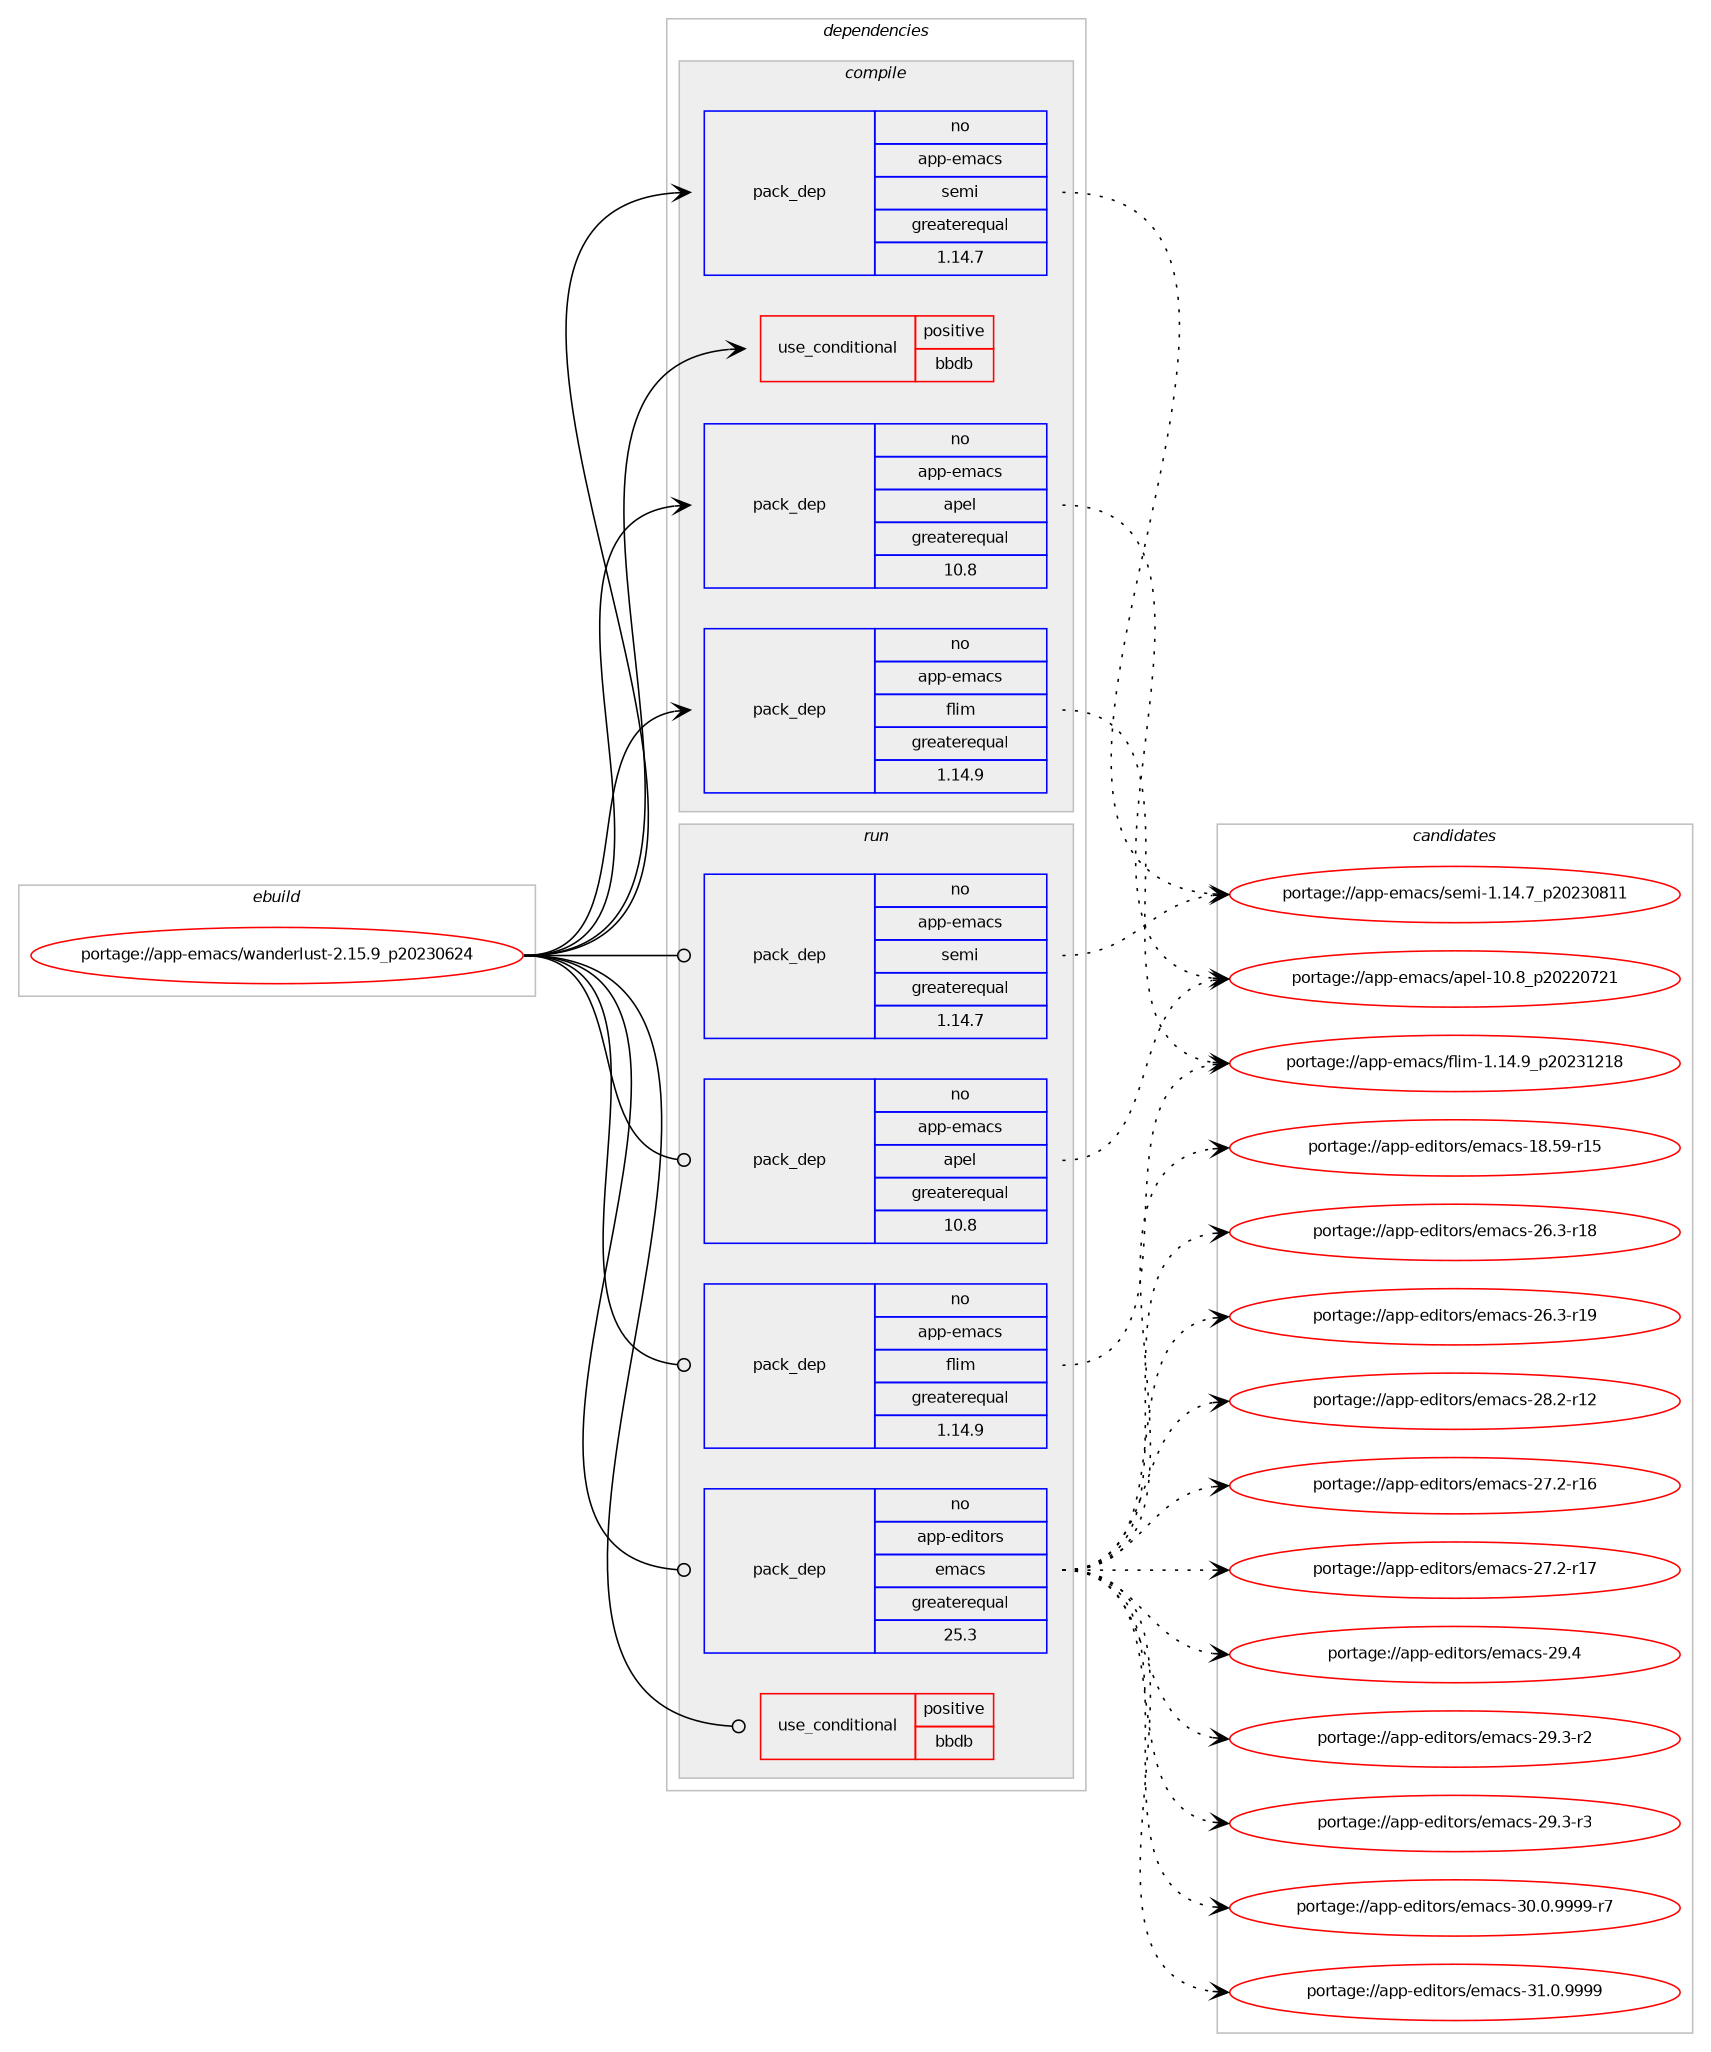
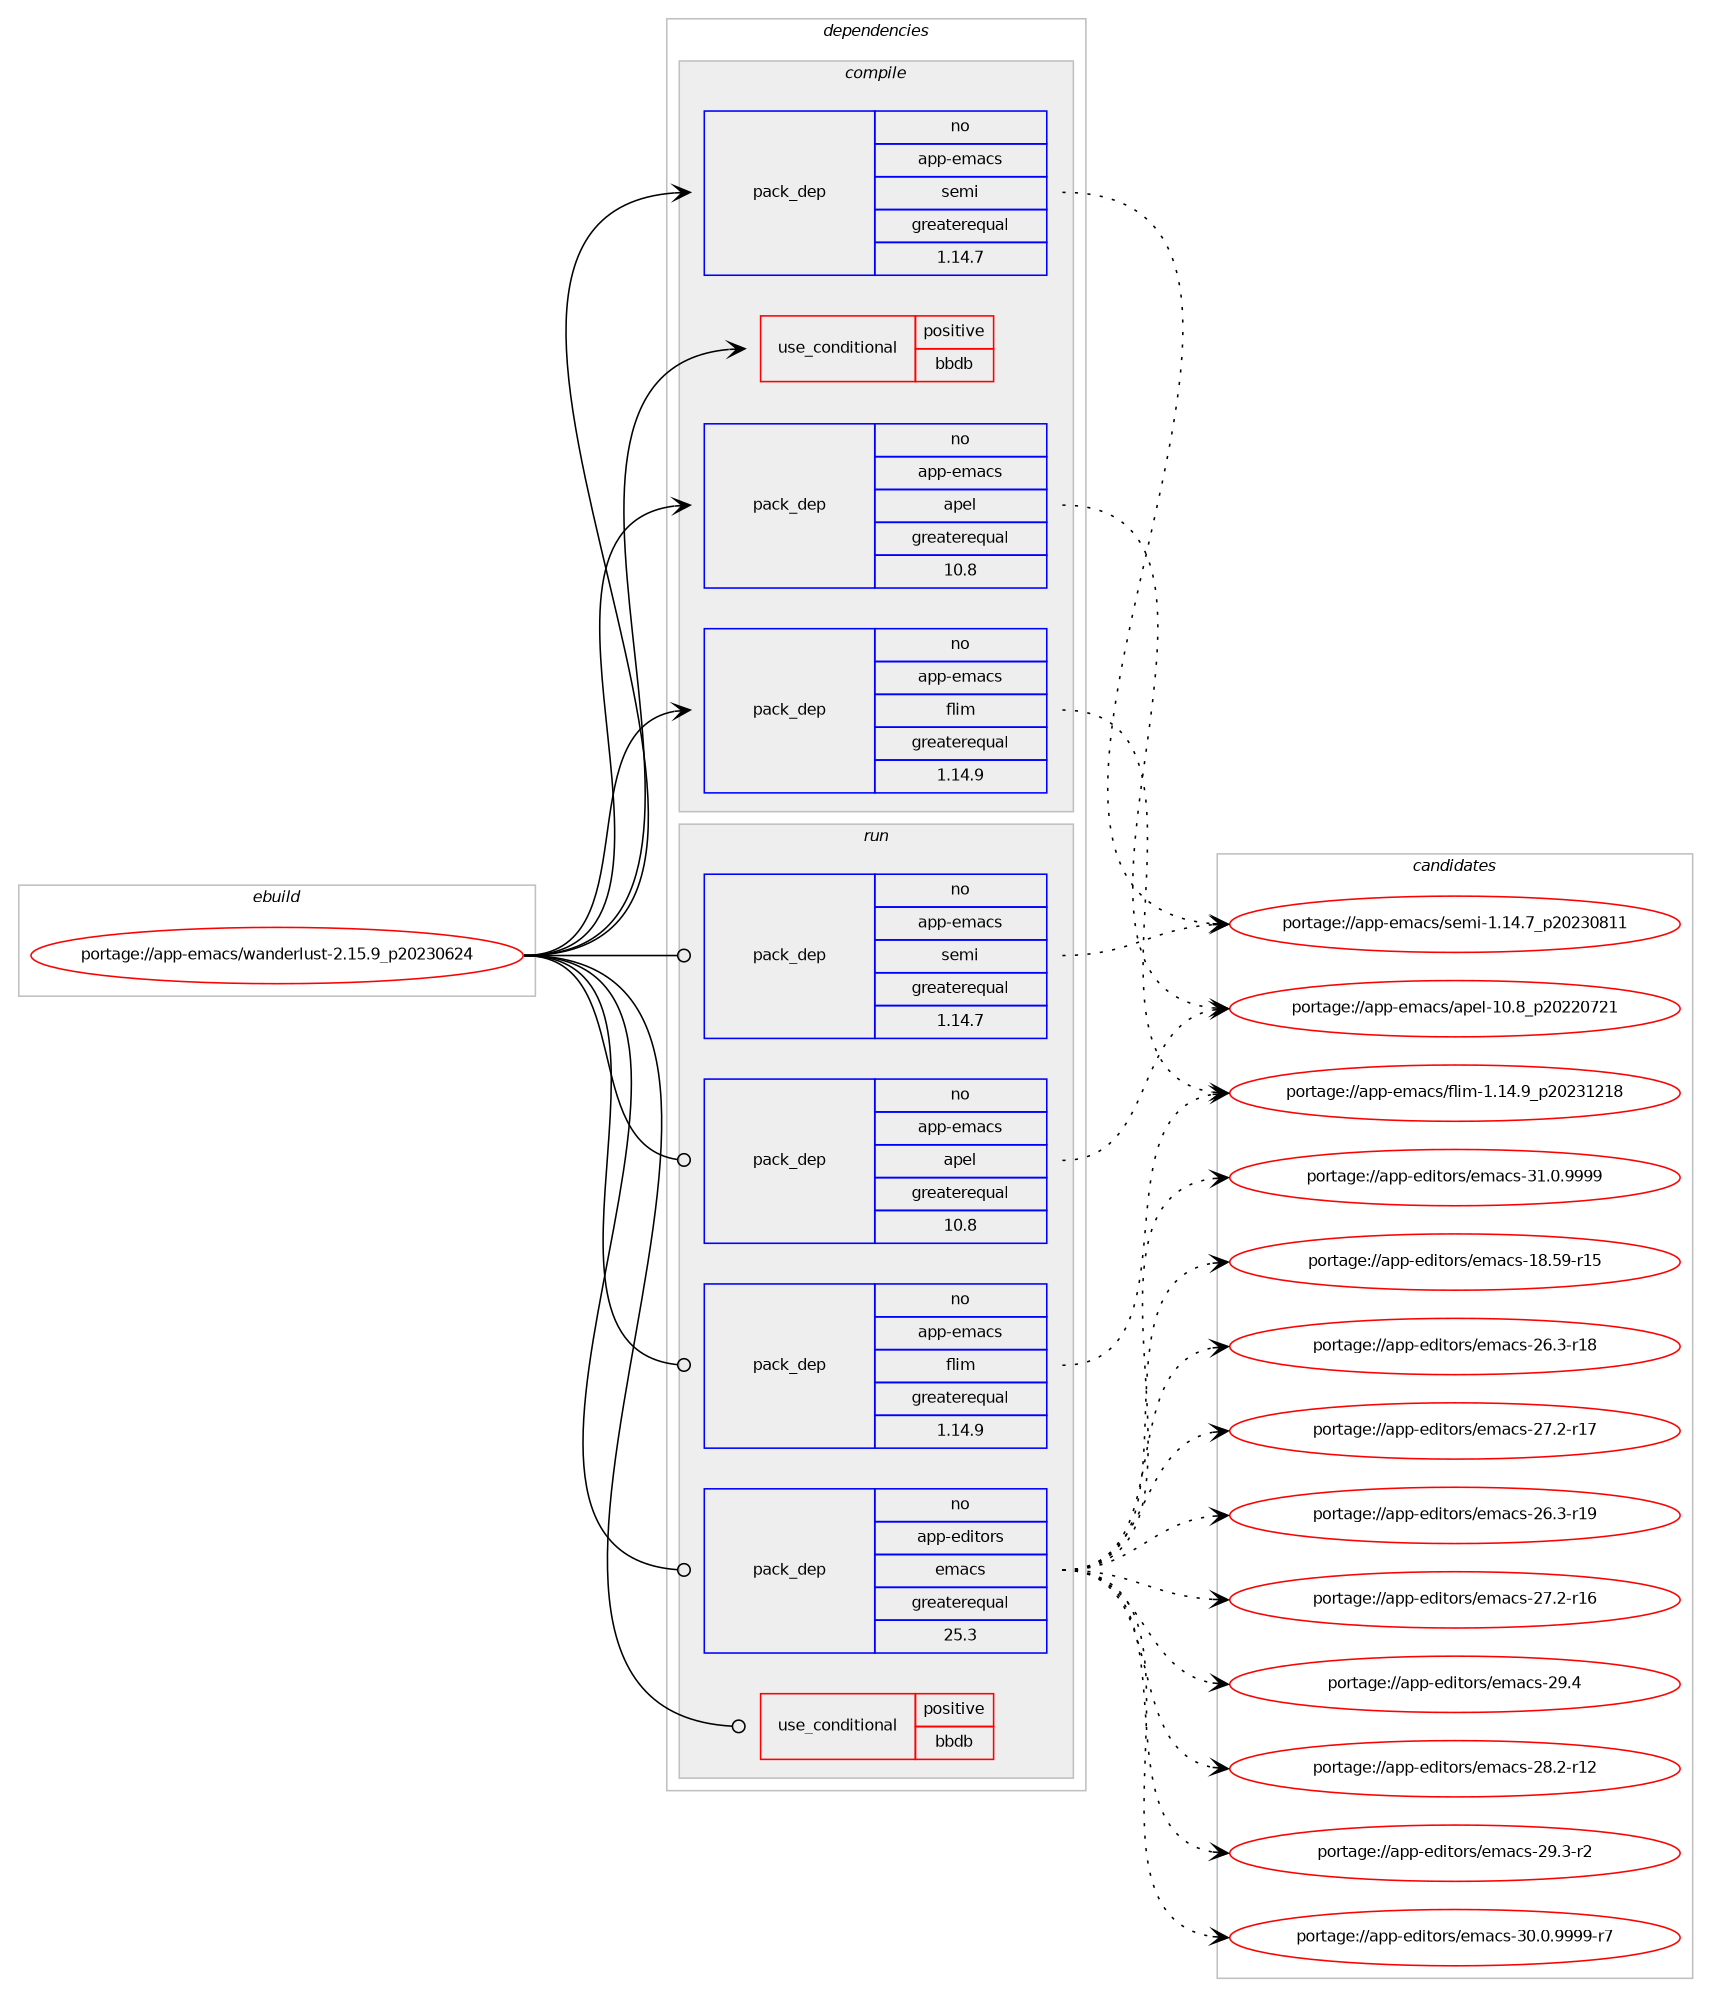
node "portage://app-editors/emacs-29.3-r3": removed
